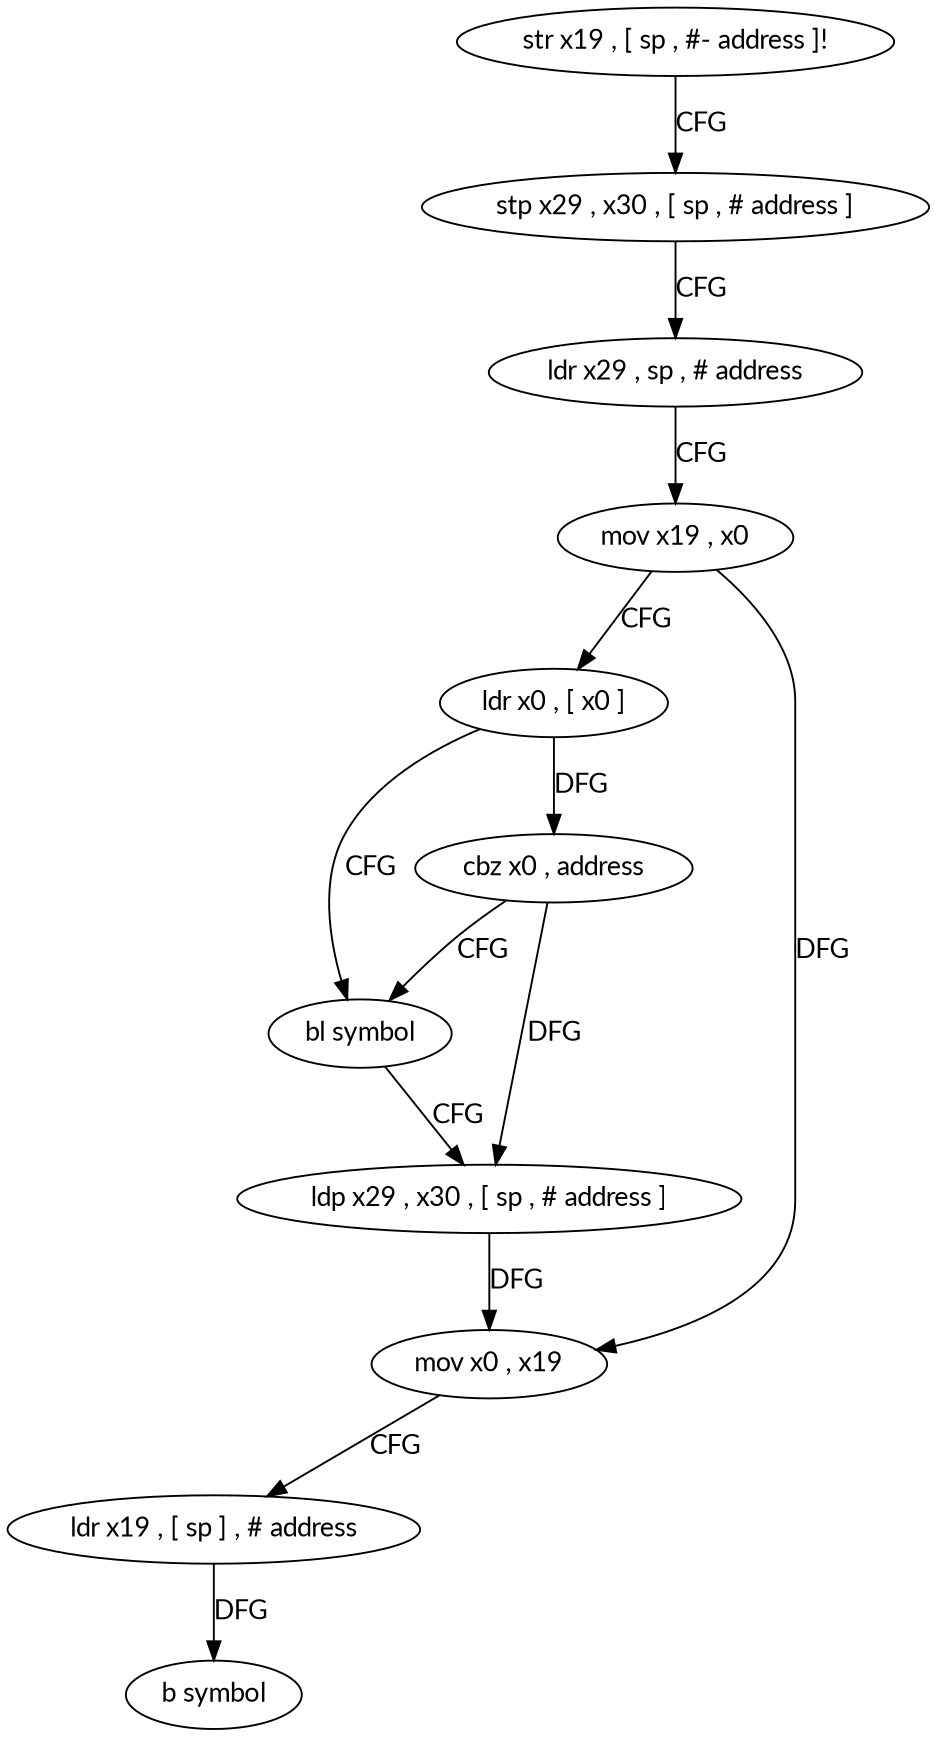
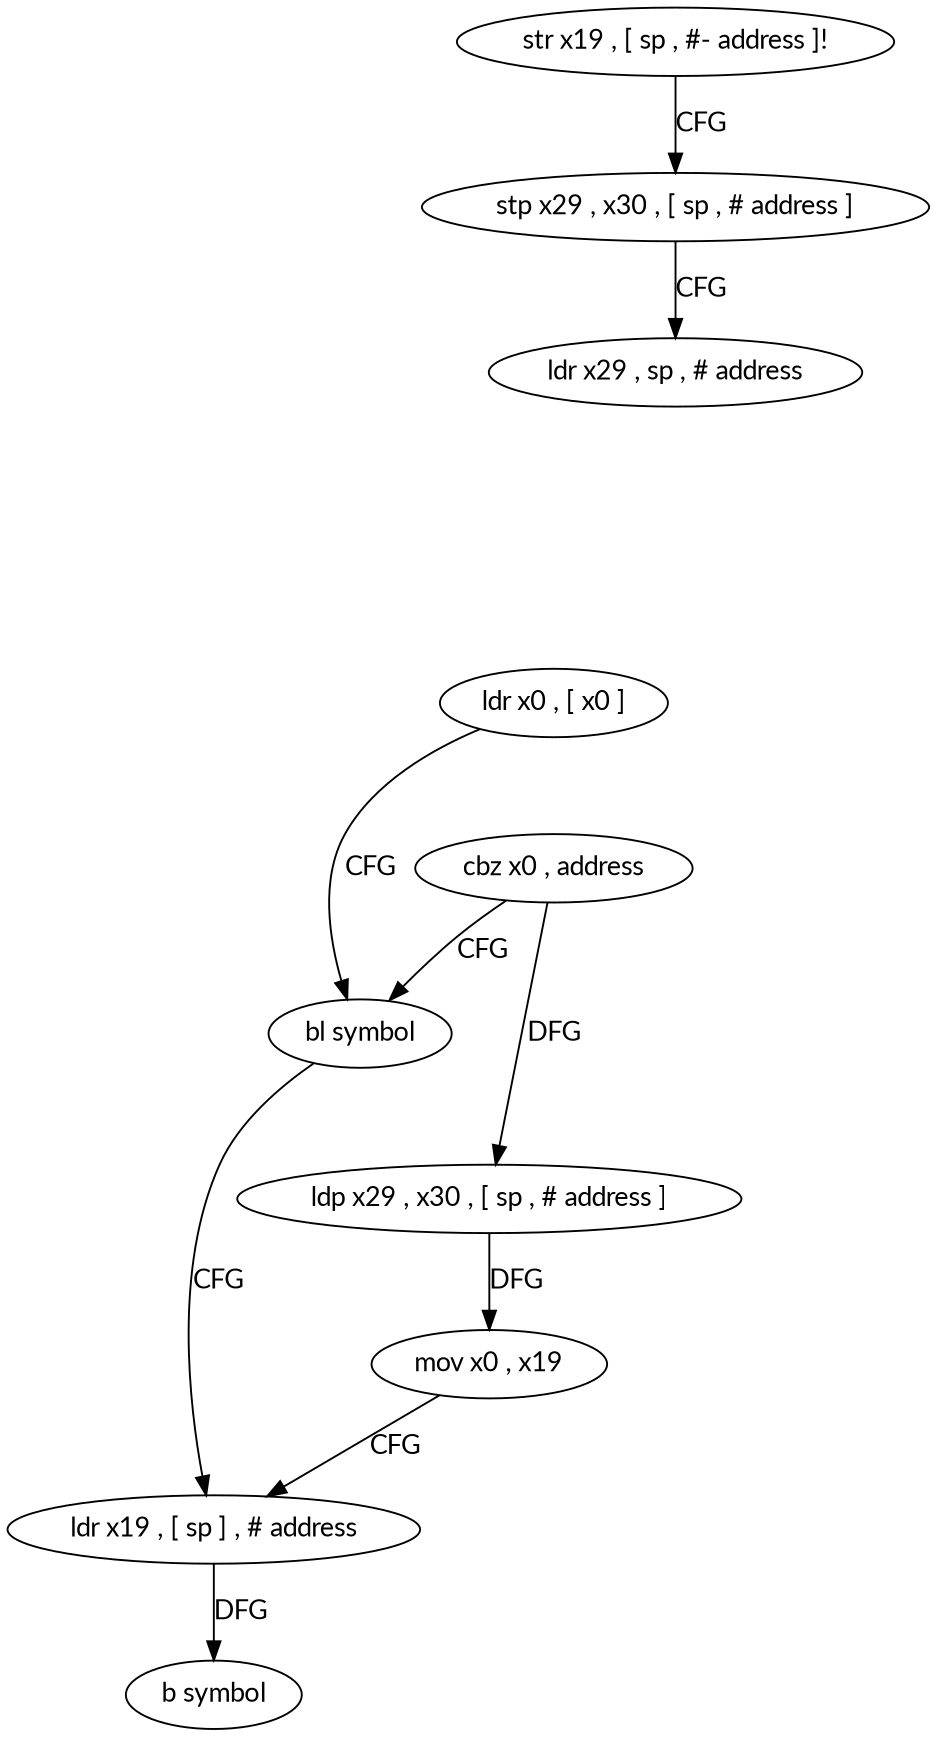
node "mov x19 , x0": removed
edge "ldr x0 , [ x0 ]" -> "cbz x0 , address": removed, label "DFG"
edge "bl symbol" -> "ldp x29 , x30 , [ sp , # address ]": now "bl symbol" -> "ldr x19 , [ sp ] , # address"
